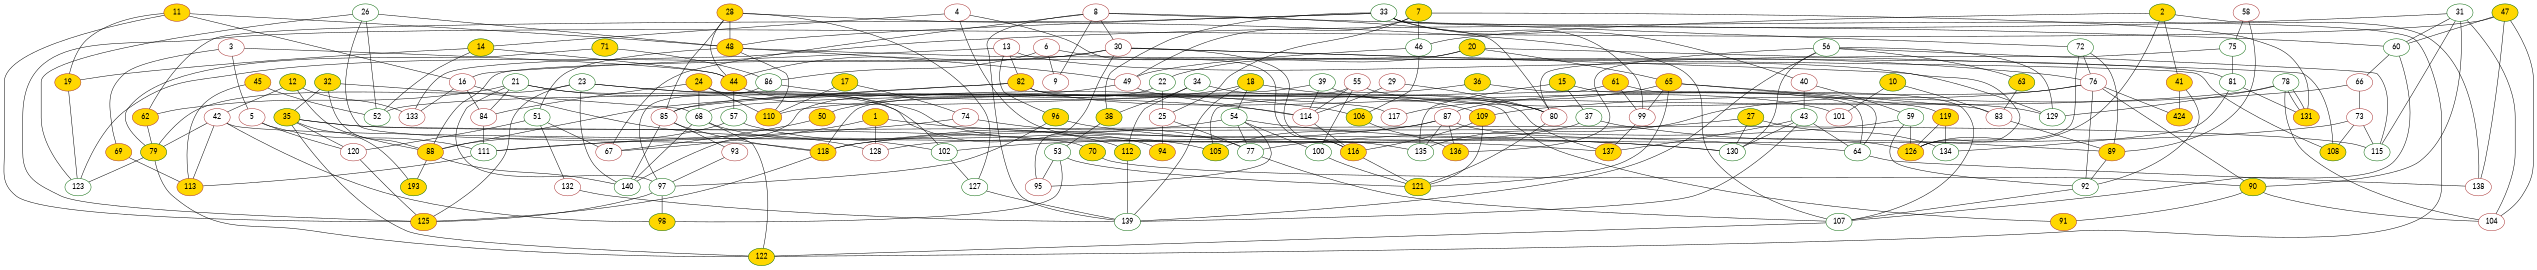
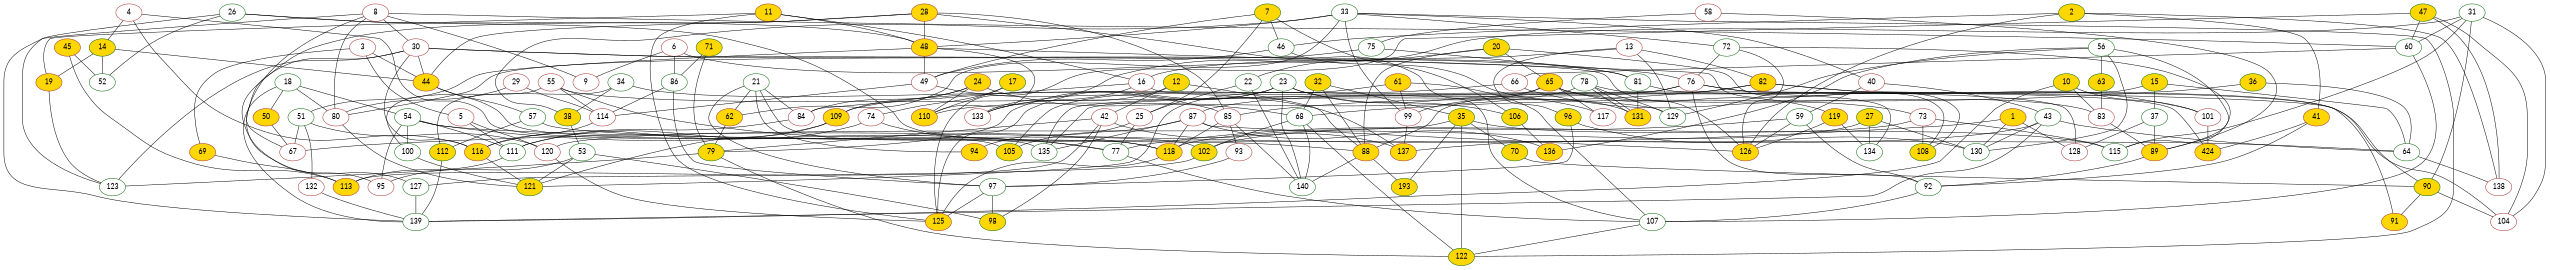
node "18": fillcolor gold -> white
node "39": removed
edge "101" -- "424": added
node "102": fillcolor white -> gold
edge "56" -- "139": now "10" -- "139"
